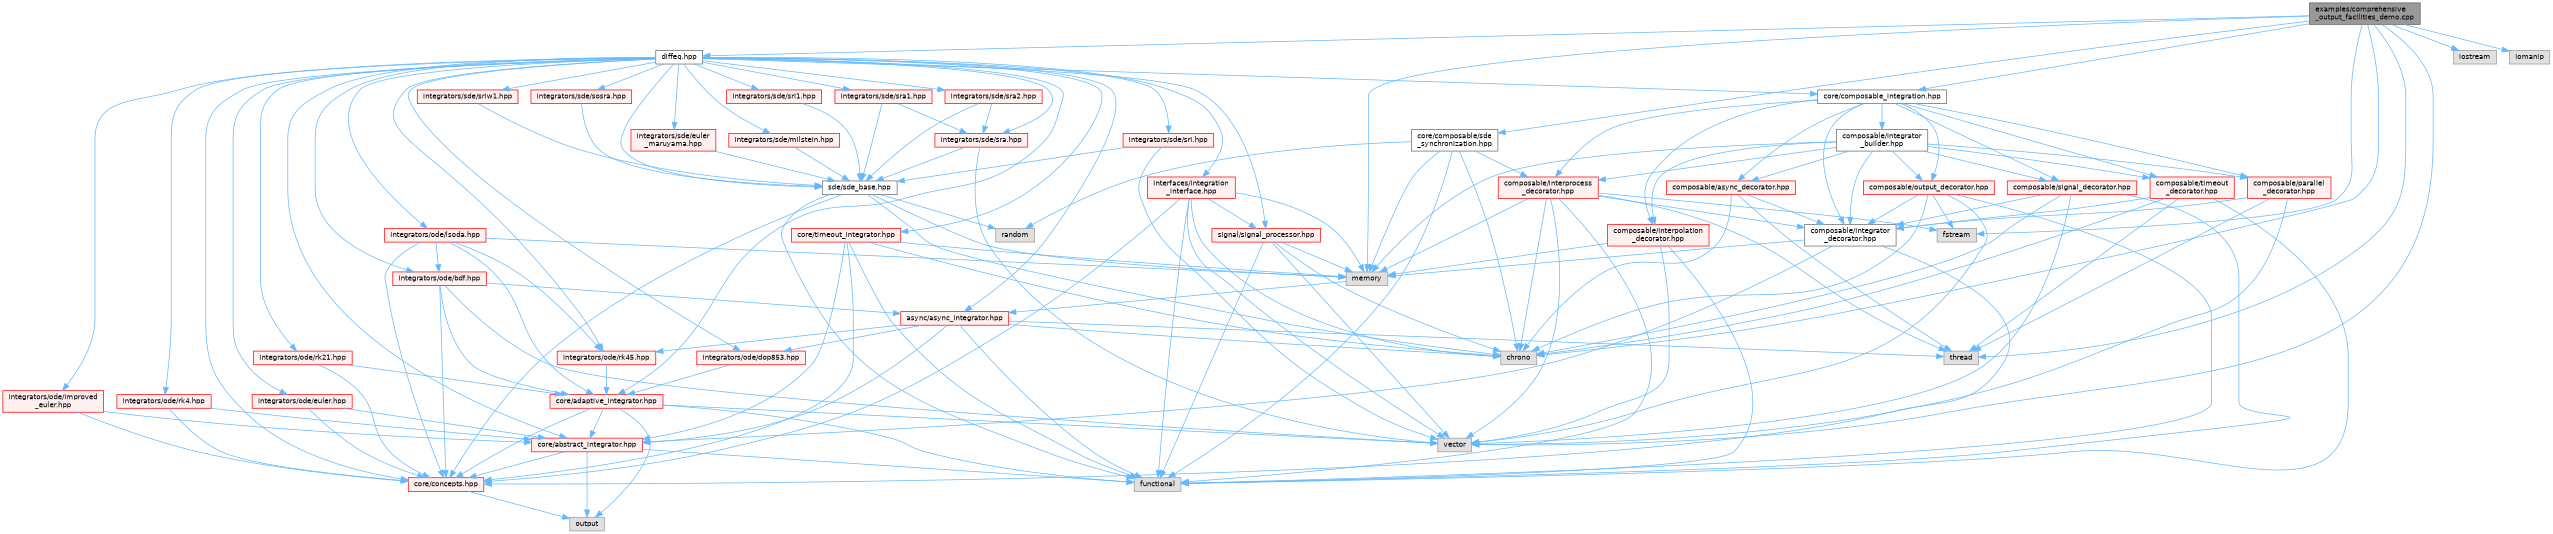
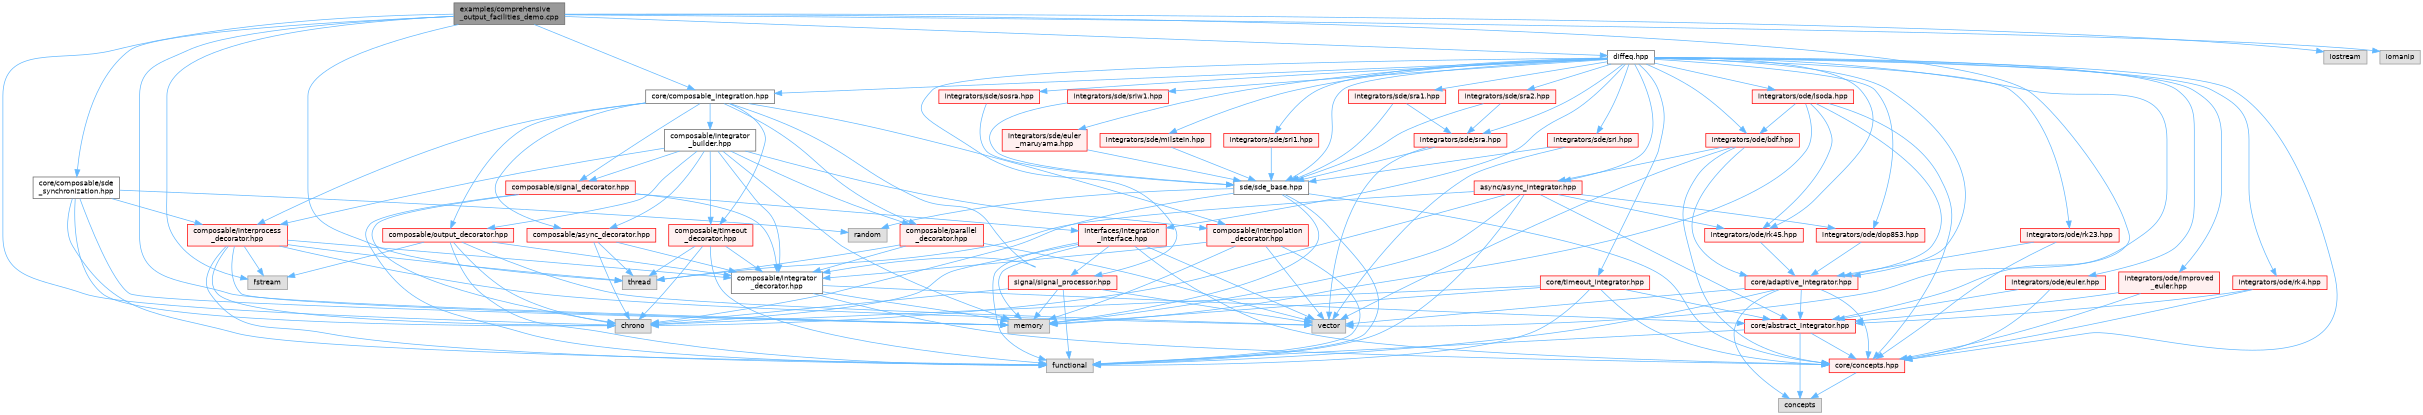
edge "composable/interpolation _decorator.hpp" -> "composable/integrator _decorator.hpp": added
edge "memory" -> "async/async_integrator.hpp": reversed
node "integrators/ode/rk21.hpp": label "integrators/ode/rk21.hpp" -> "integrators/ode/rk23.hpp"
edge "composable/signal_decorator.hpp" -> "vector": now "composable/signal_decorator.hpp" -> "interfaces/integration _interface.hpp"
node "output": label "output" -> "concepts"
